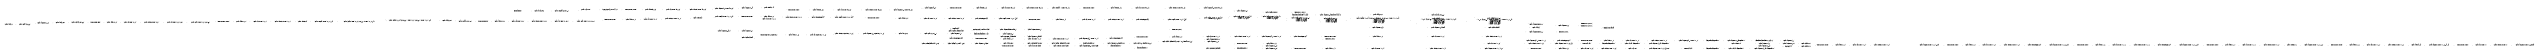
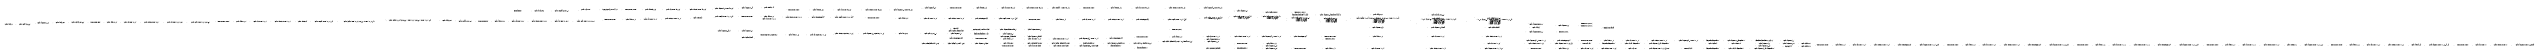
node "(notEquals,strlen(a1))": label "(notEquals,strlen(a1))" -> "(strlen,strlen(a1))"
node "(<operator>.logicalNot,!a1)": added
node "(<operator>.indirectIndexAccess,v18[3])": added
